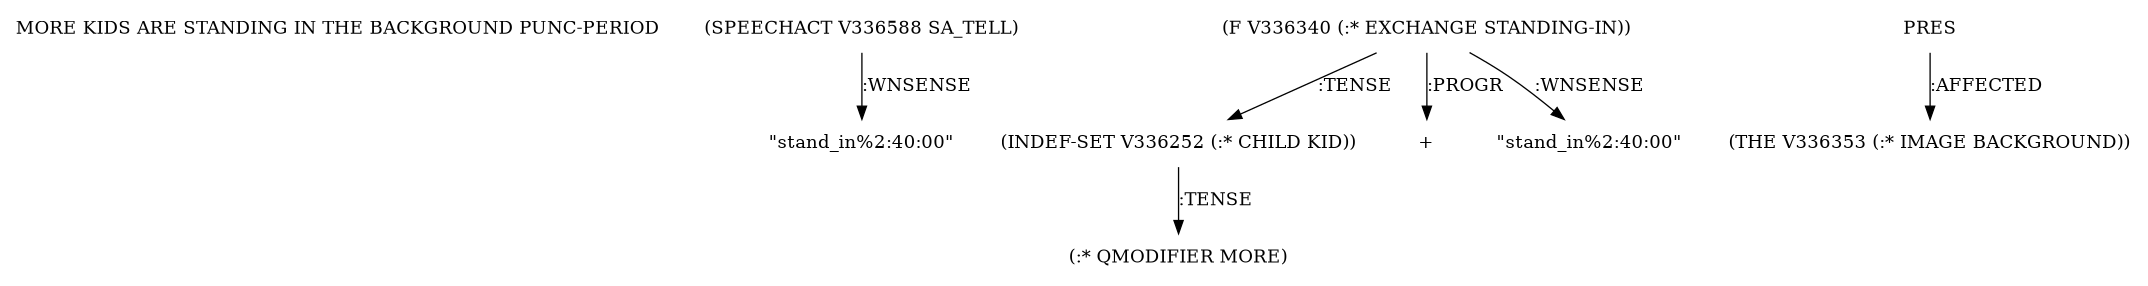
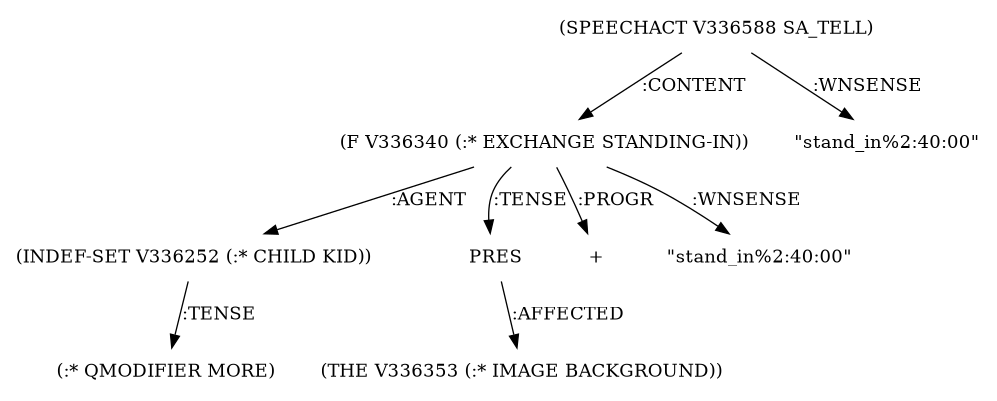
node "MORE KIDS ARE STANDING IN THE BACKGROUND PUNC-PERIOD": removed
edge "(SPEECHACT V336588 SA_TELL)" -> "(F V336340 (:* EXCHANGE STANDING-IN))": added, label ":CONTENT"
edge "(F V336340 (:* EXCHANGE STANDING-IN))" -> "(INDEF-SET V336252 (:* CHILD KID))": label ":TENSE" -> ":AGENT"
edge "(F V336340 (:* EXCHANGE STANDING-IN))" -> "PRES": added, label ":TENSE"
